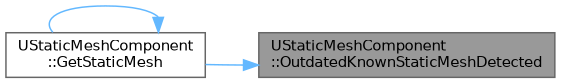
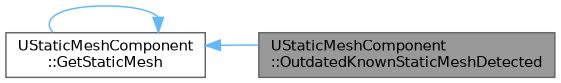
edge "UStaticMeshComponent ::GetStaticMesh" -> "UStaticMeshComponent ::OutdatedKnownStaticMeshDetected": reversed
